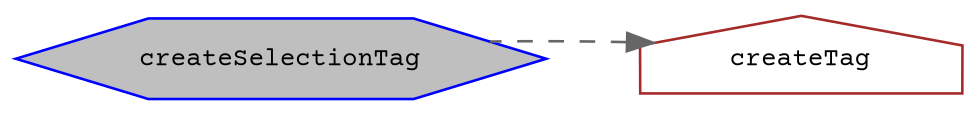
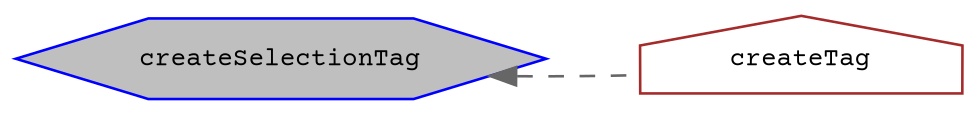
edge "createSelectionTag" -> "createTag": reversed
